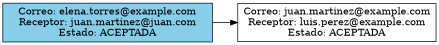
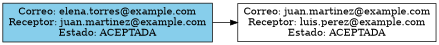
node "Correo: elena.torres@example.com": text "Receptor: juan.martinez@juan.com" -> "Receptor: juan.martinez@example.com"
